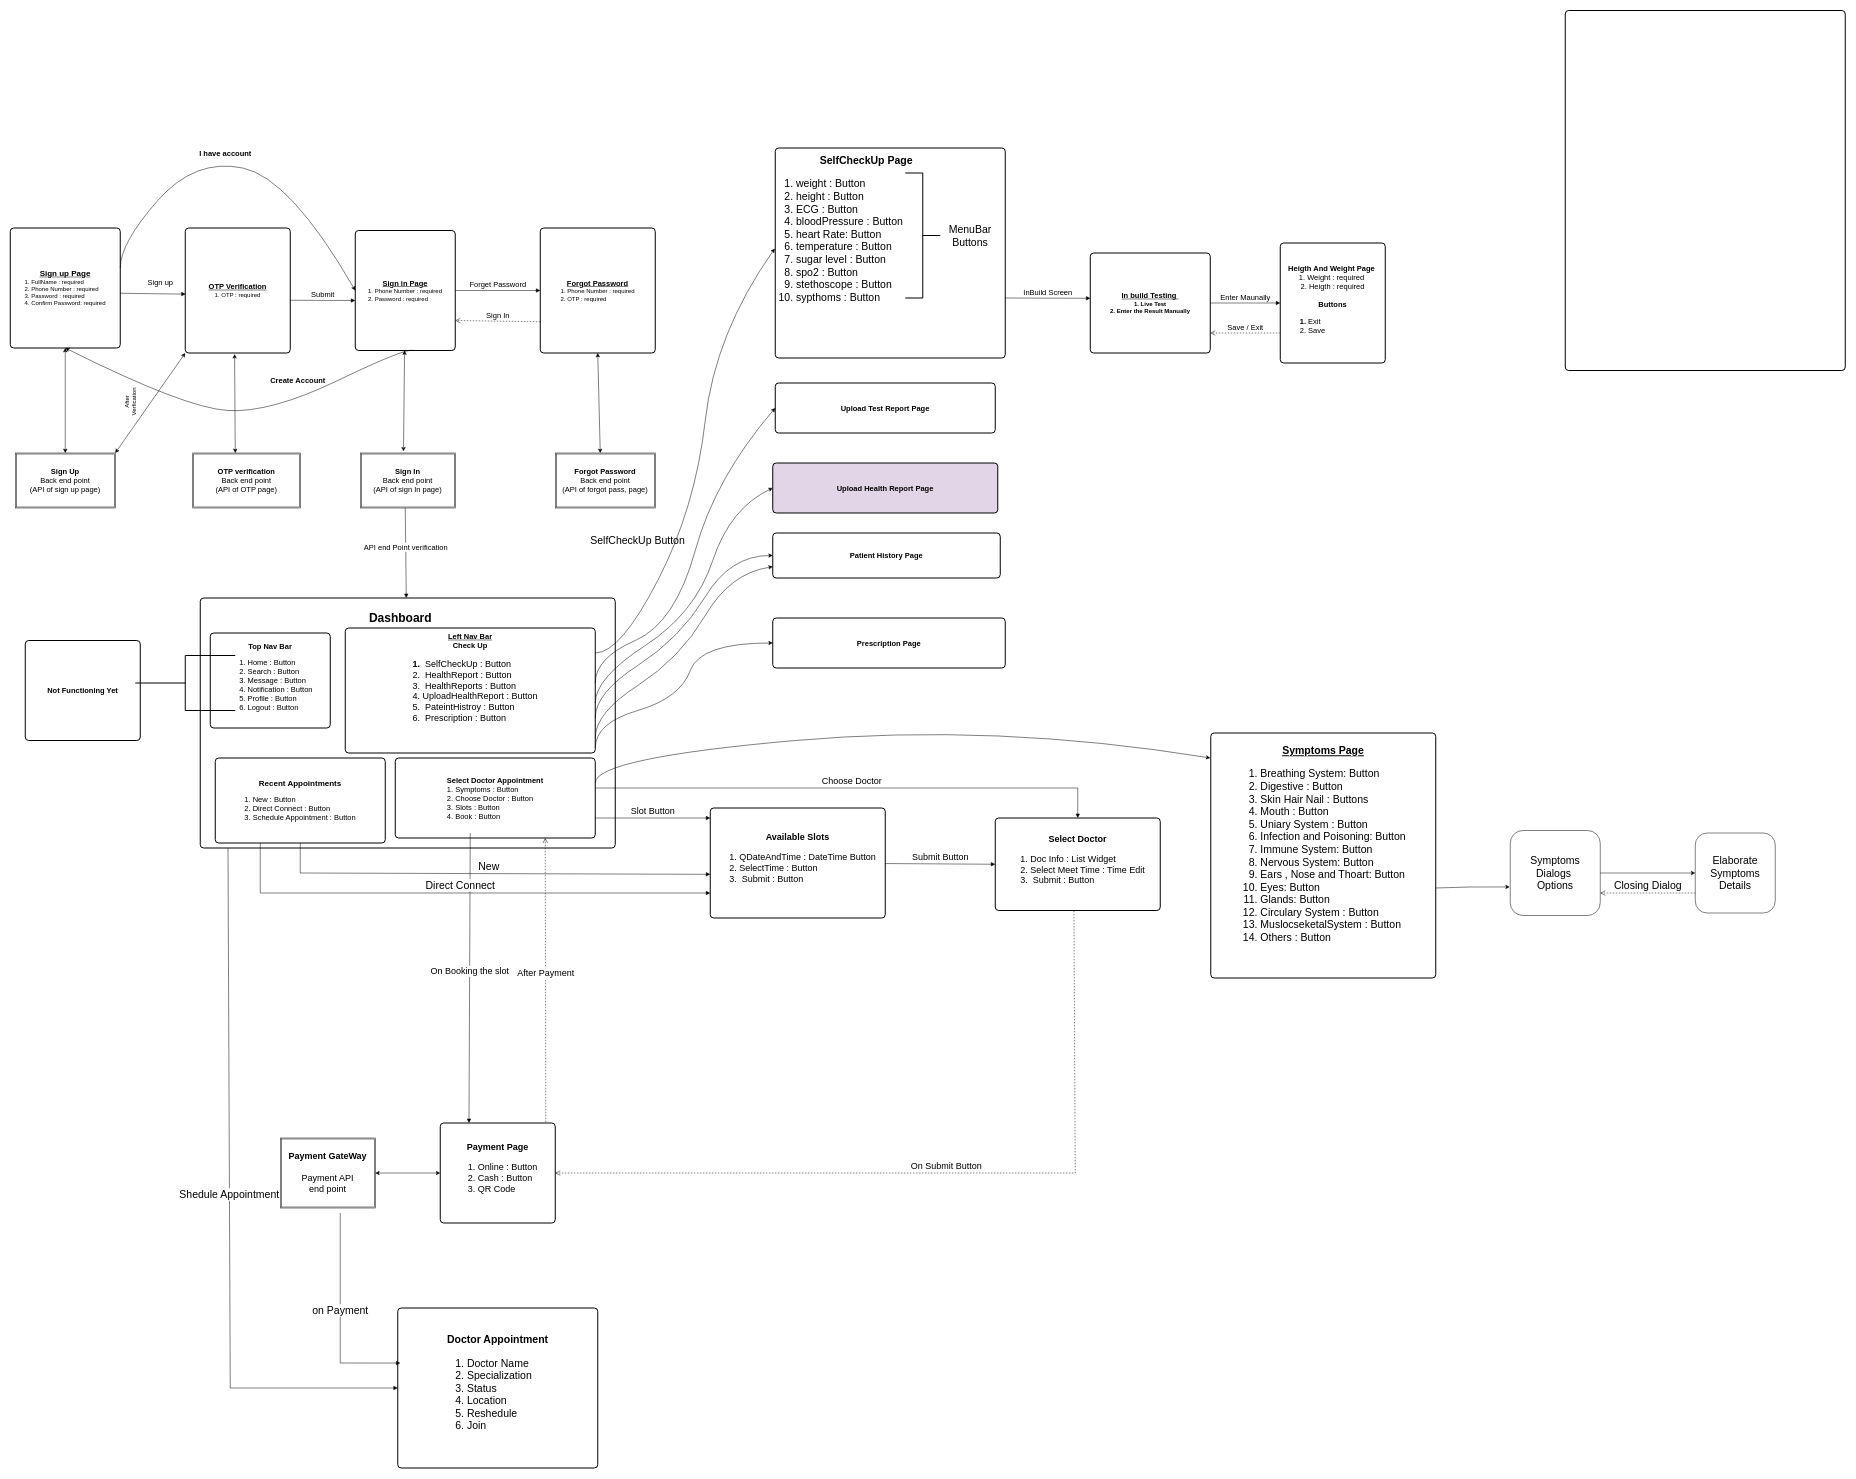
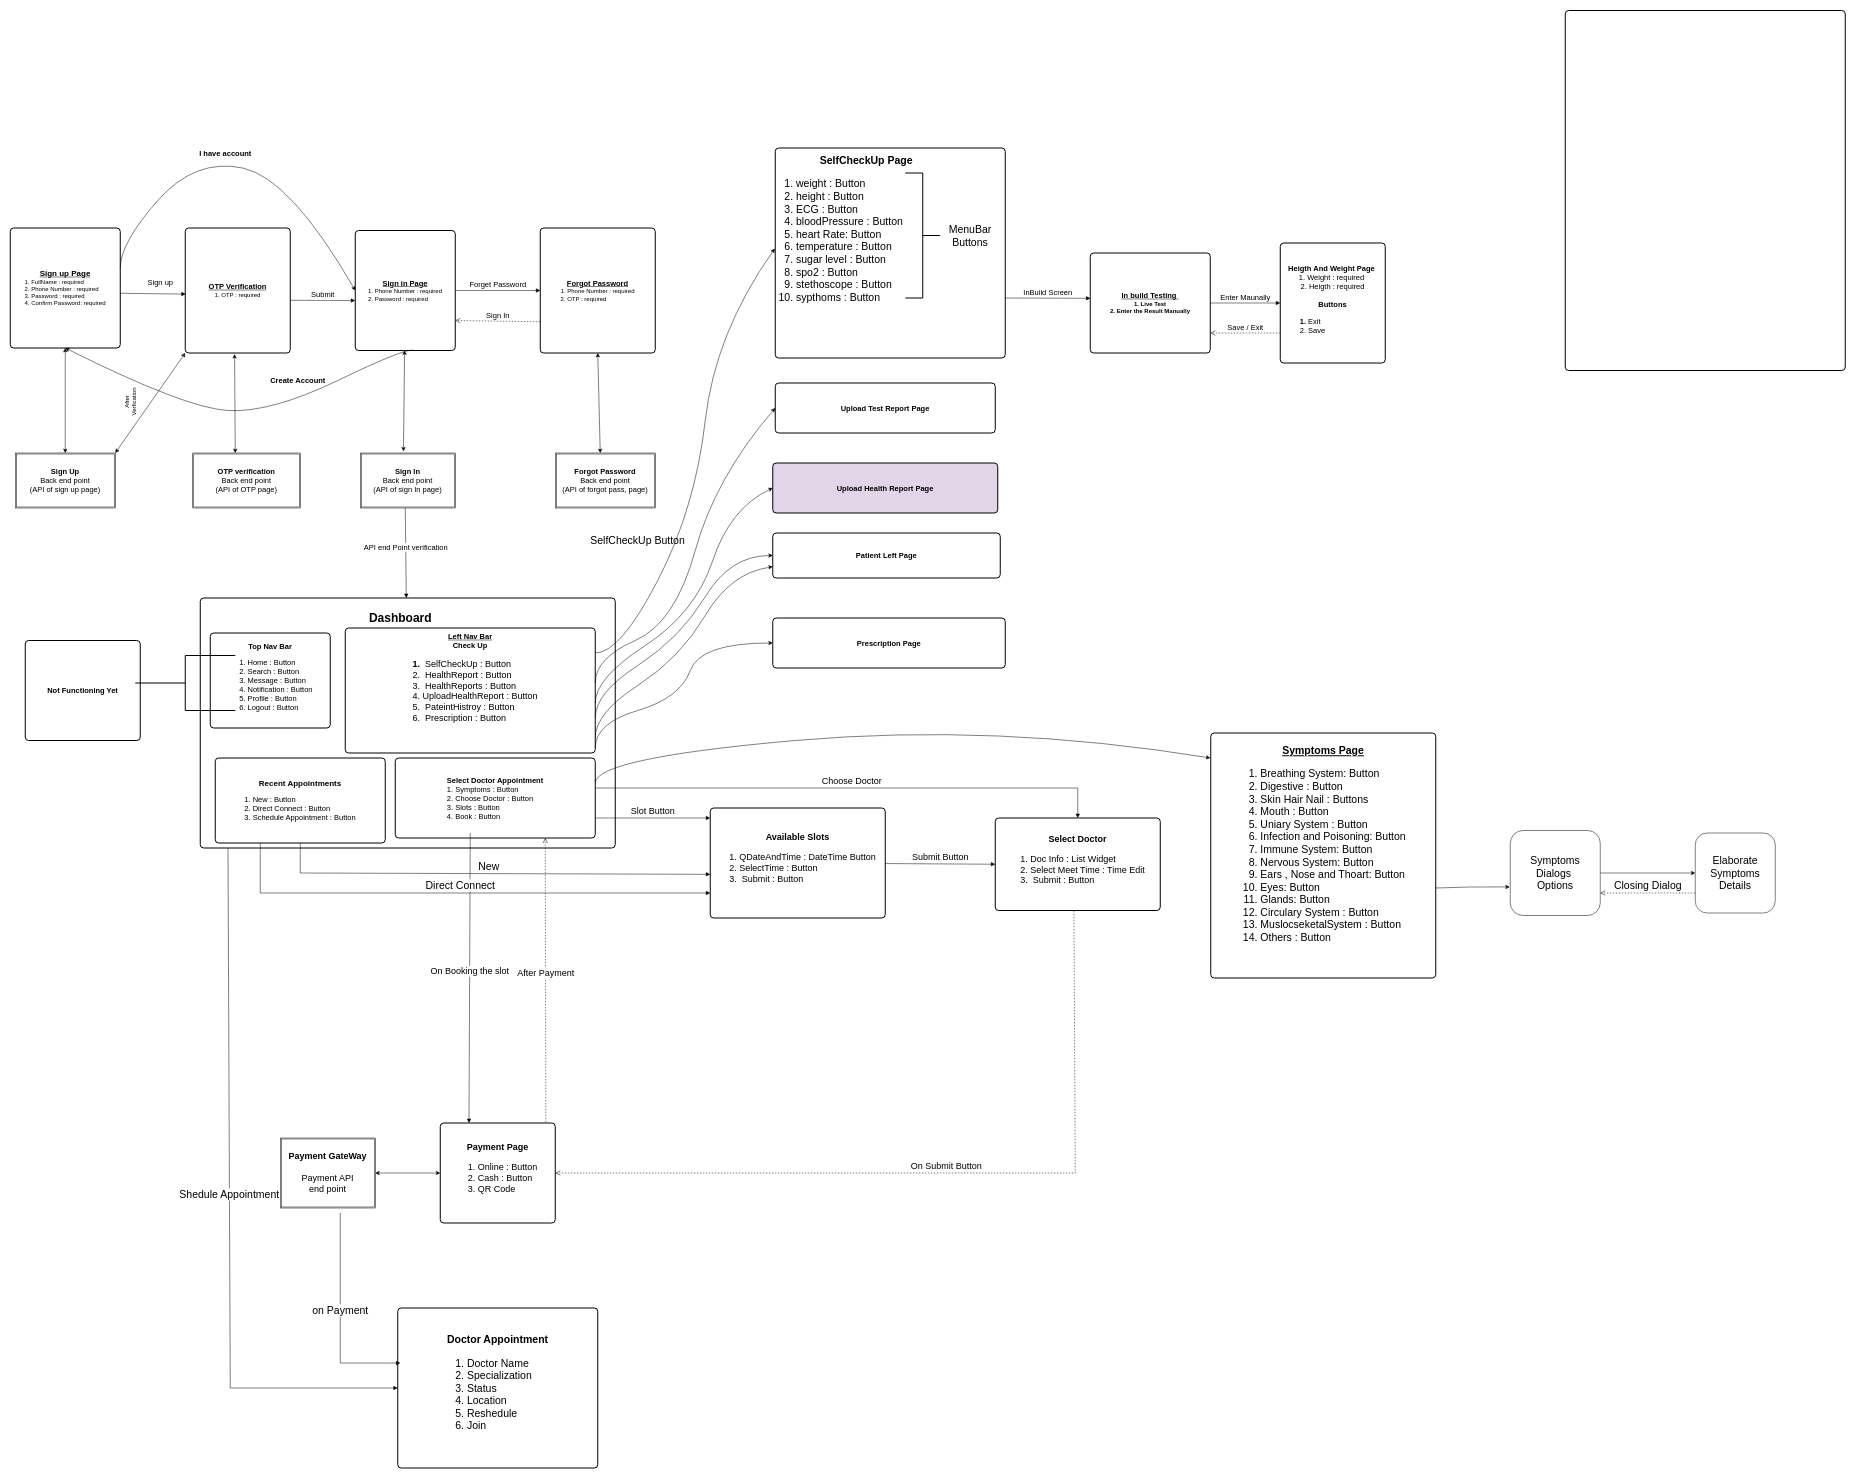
node "Patient History Page": label "Patient History Page" -> "Patient Left Page"
